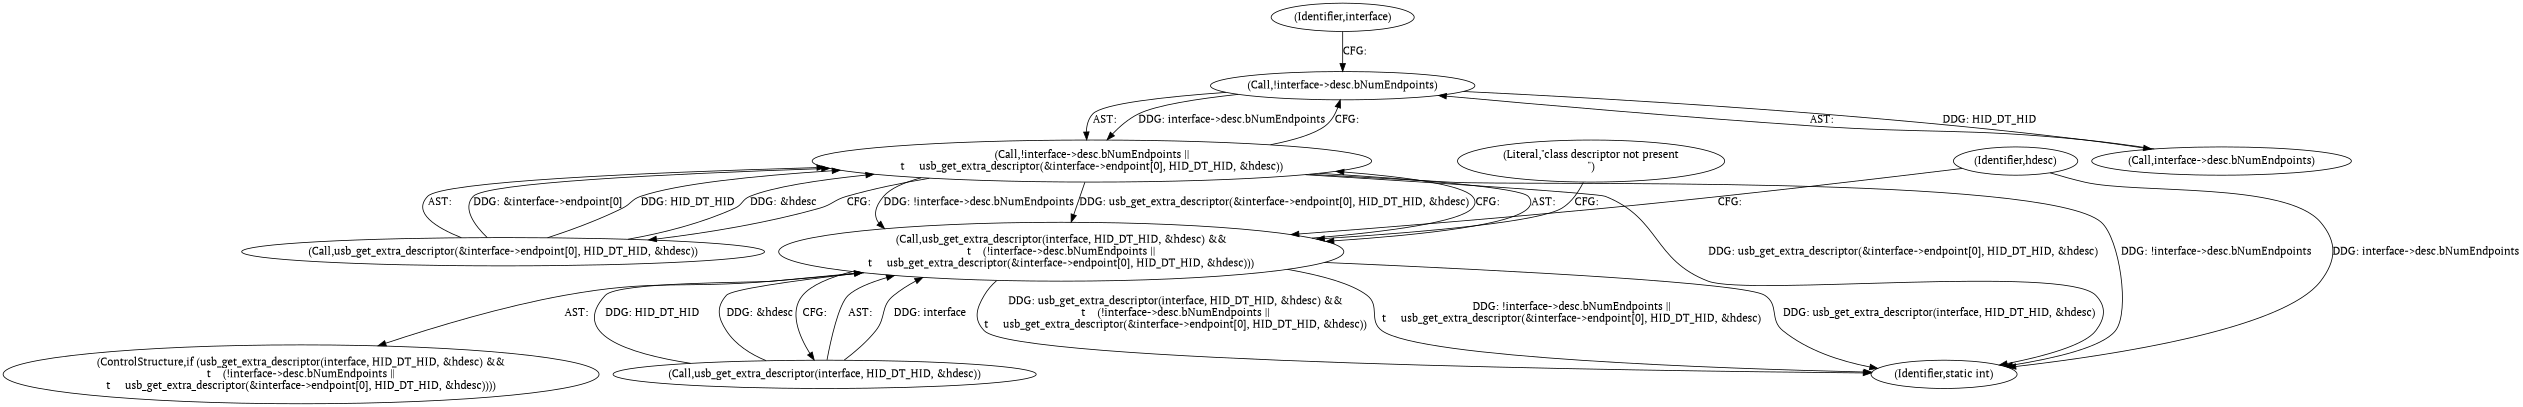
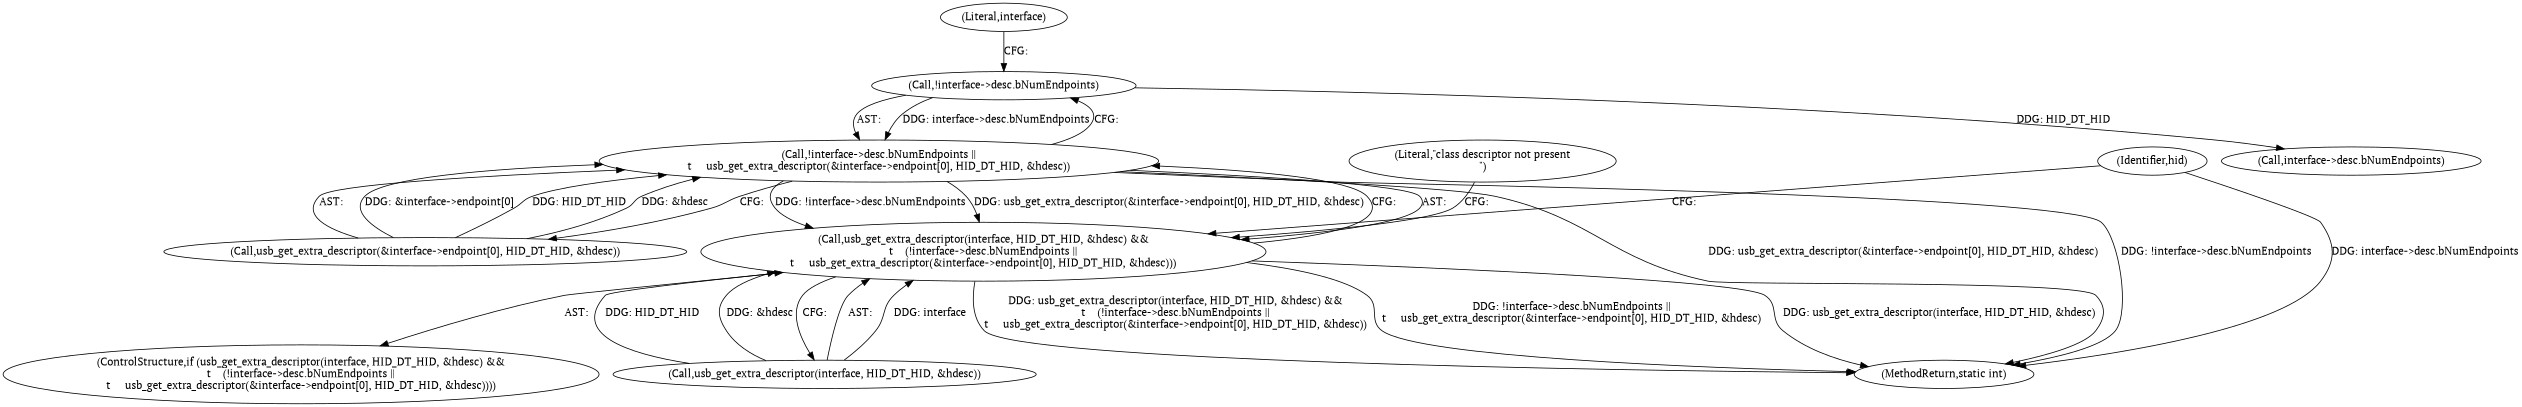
node "(Identifier,interface)": label "(Identifier,interface)" -> "(Literal,interface)"
edge "(Call,interface->desc.bNumEndpoints)" -> "(Call,!interface->desc.bNumEndpoints)": removed, label "AST:"
node "(Identifier,hdesc)": label "(Identifier,hdesc)" -> "(Identifier,hid)"
node "(Identifier,static int)": label "(Identifier,static int)" -> "(MethodReturn,static int)"
